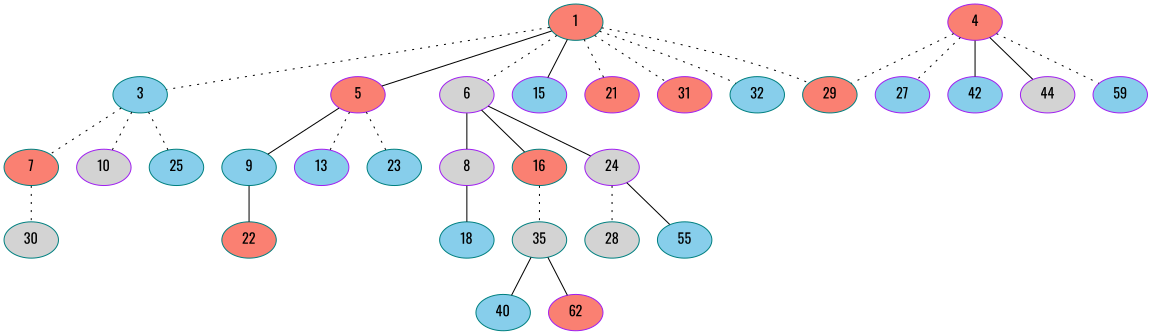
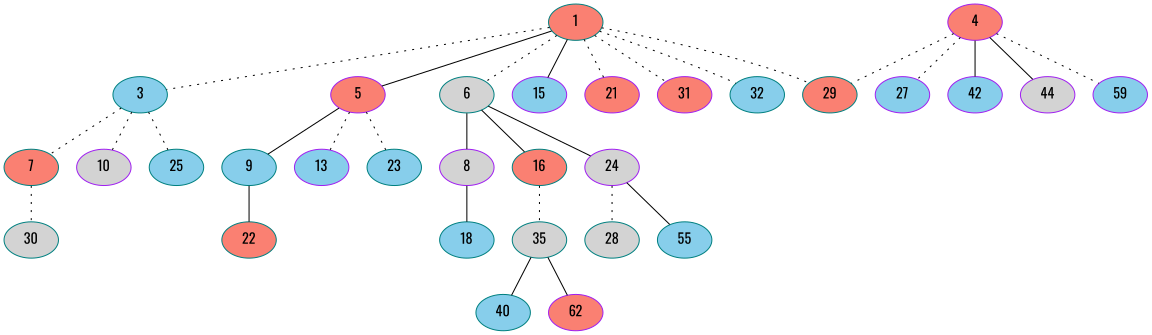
node "6": color purple -> teal
